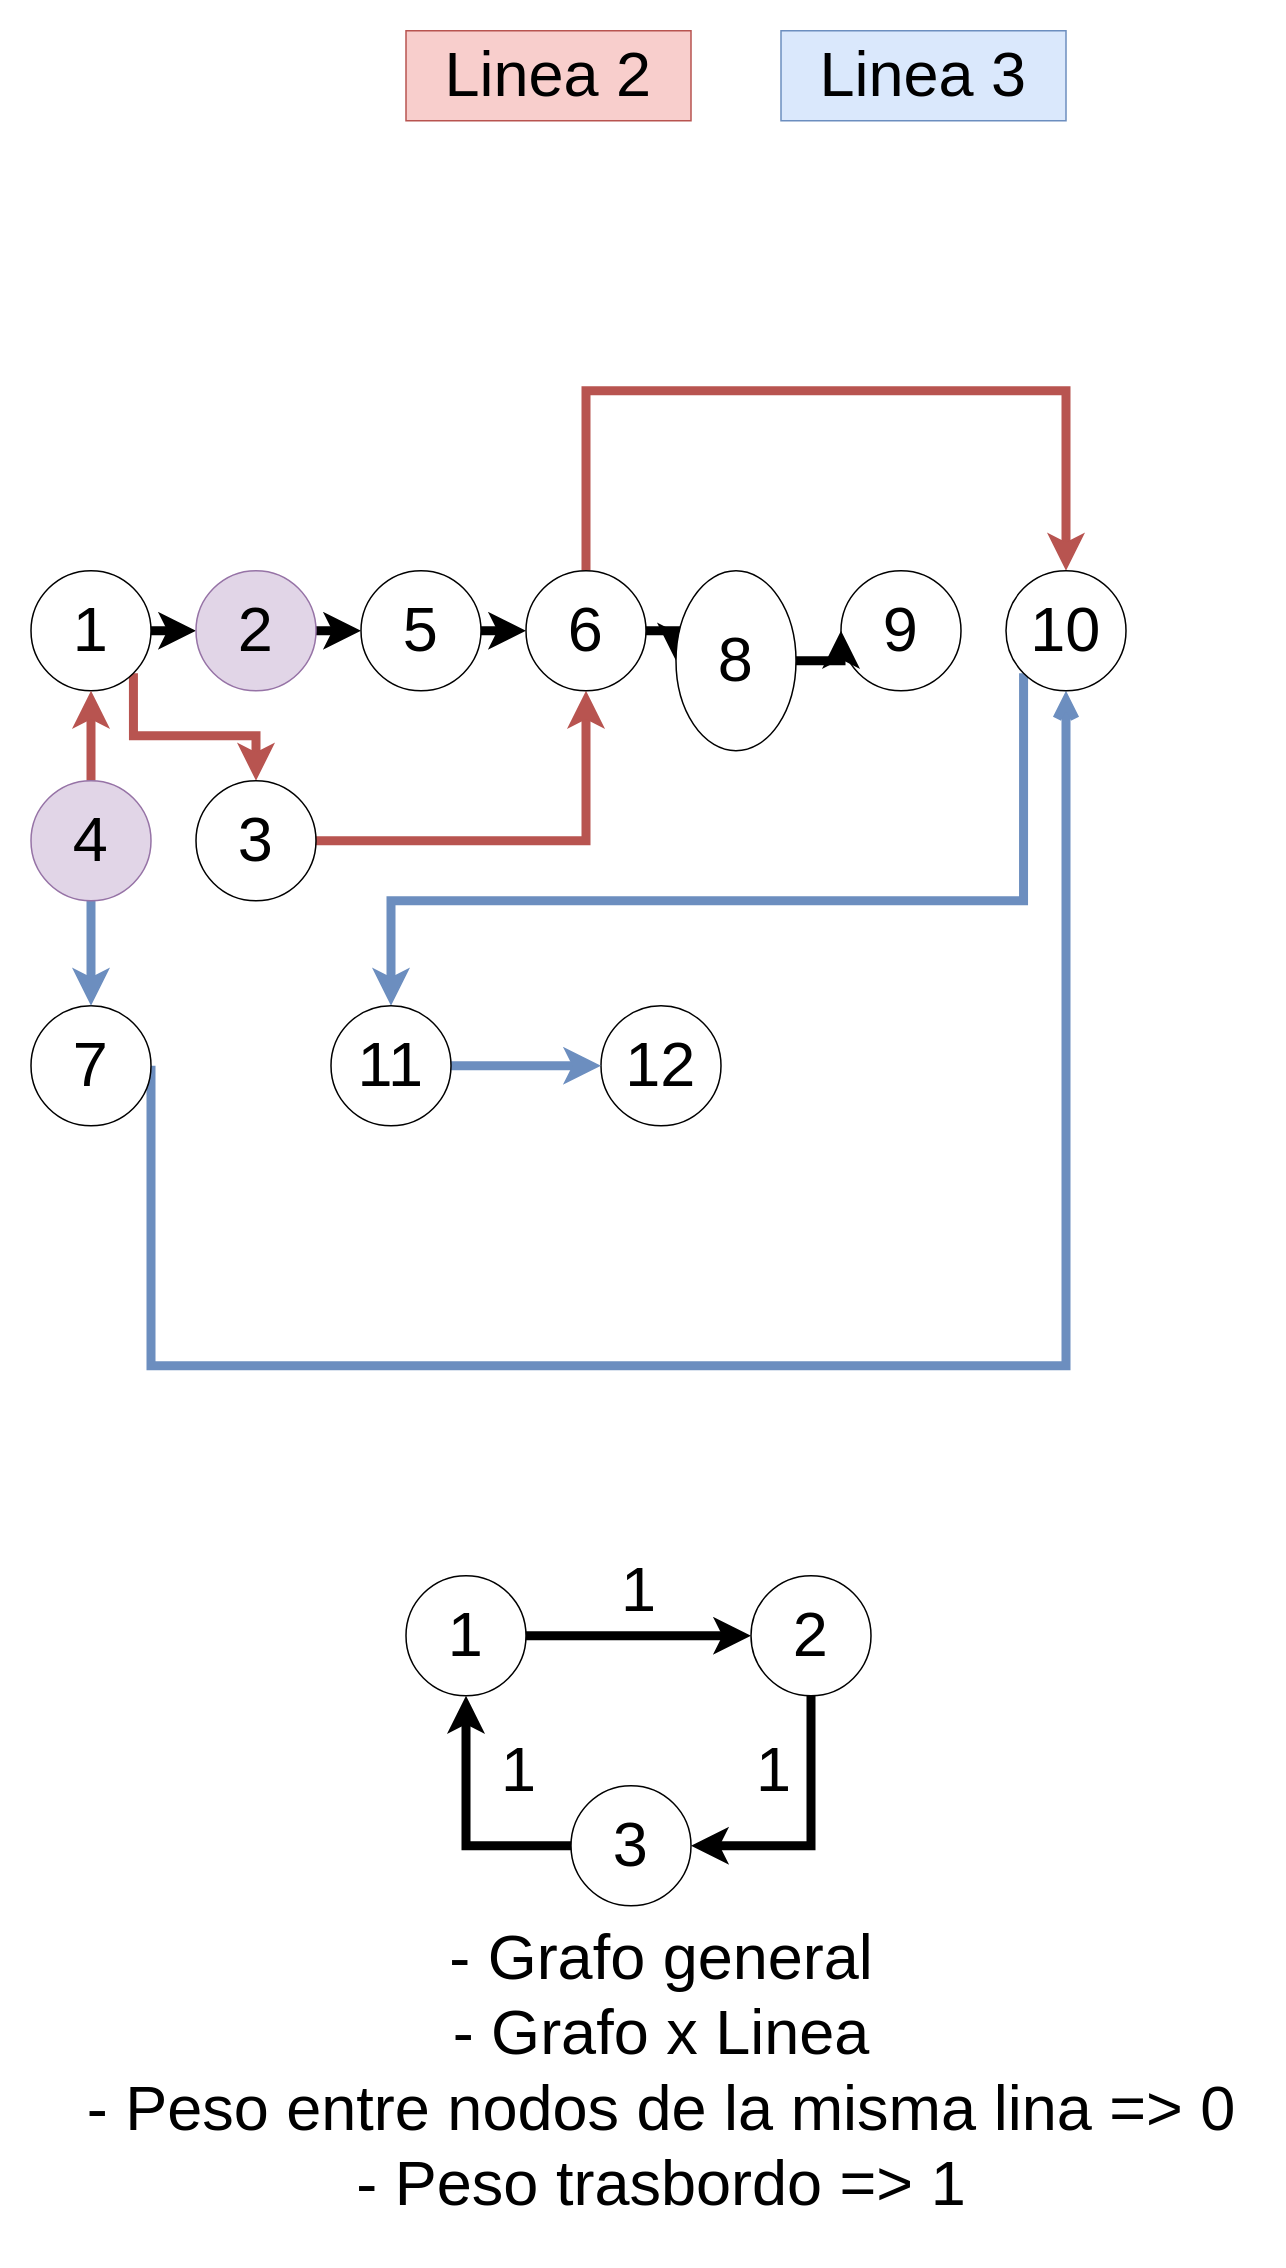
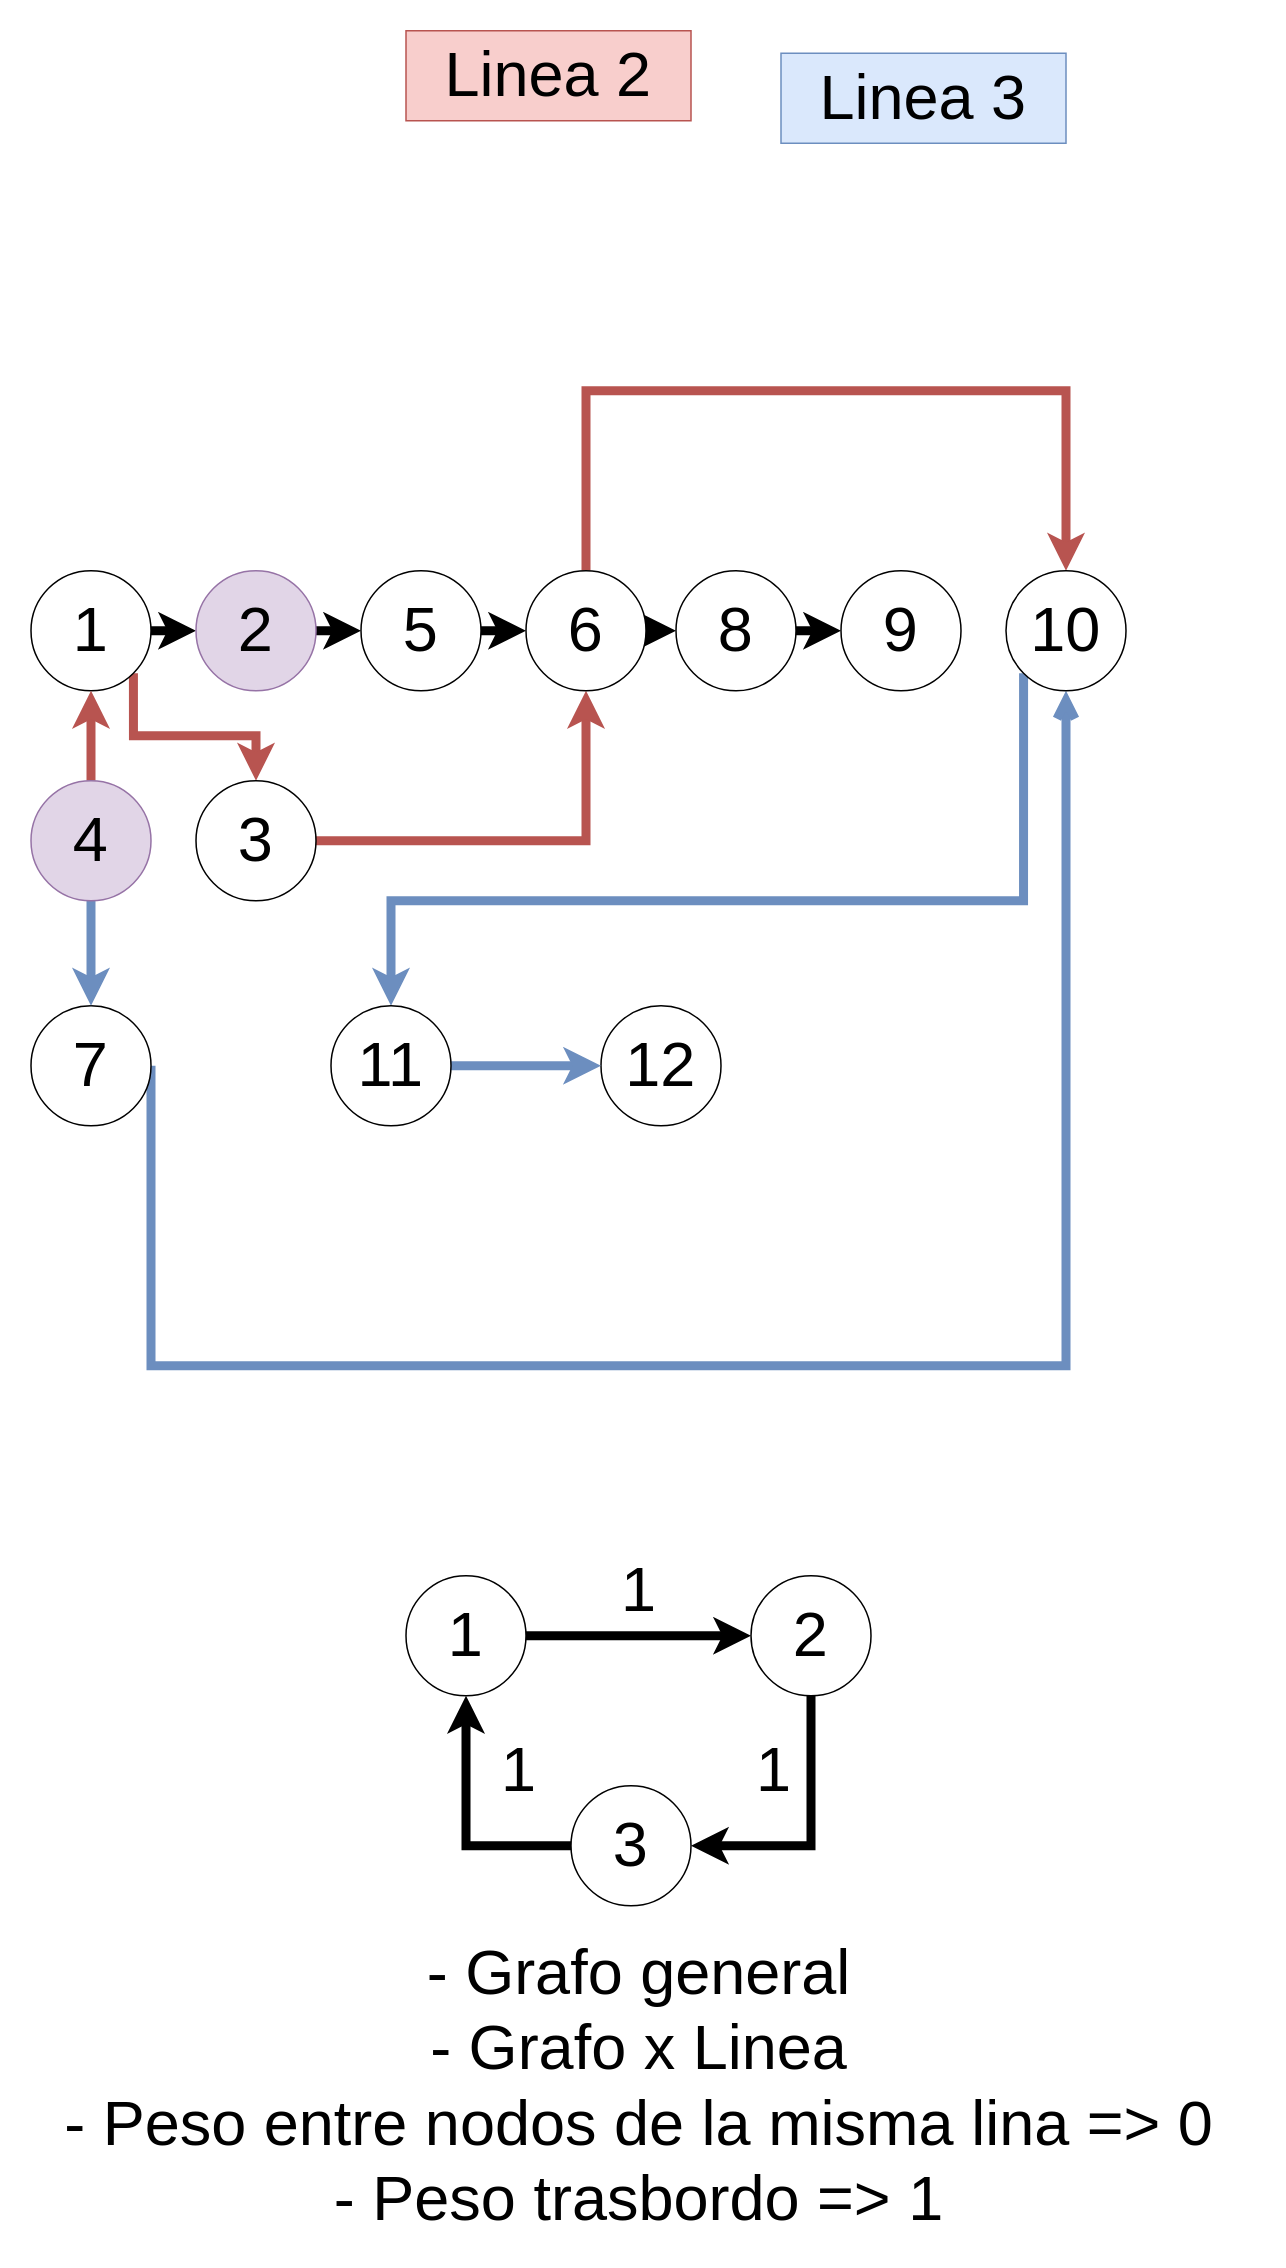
node "Linea 3": moved (923, 76) -> (923, 98)
node "8": size 120x180 -> 120x120
node "- Grafo general - Grafo x Linea - Peso entre nodos de la misma lina => 0 - Peso trasbordo => 1": moved (661, 2071) -> (638, 2086)
